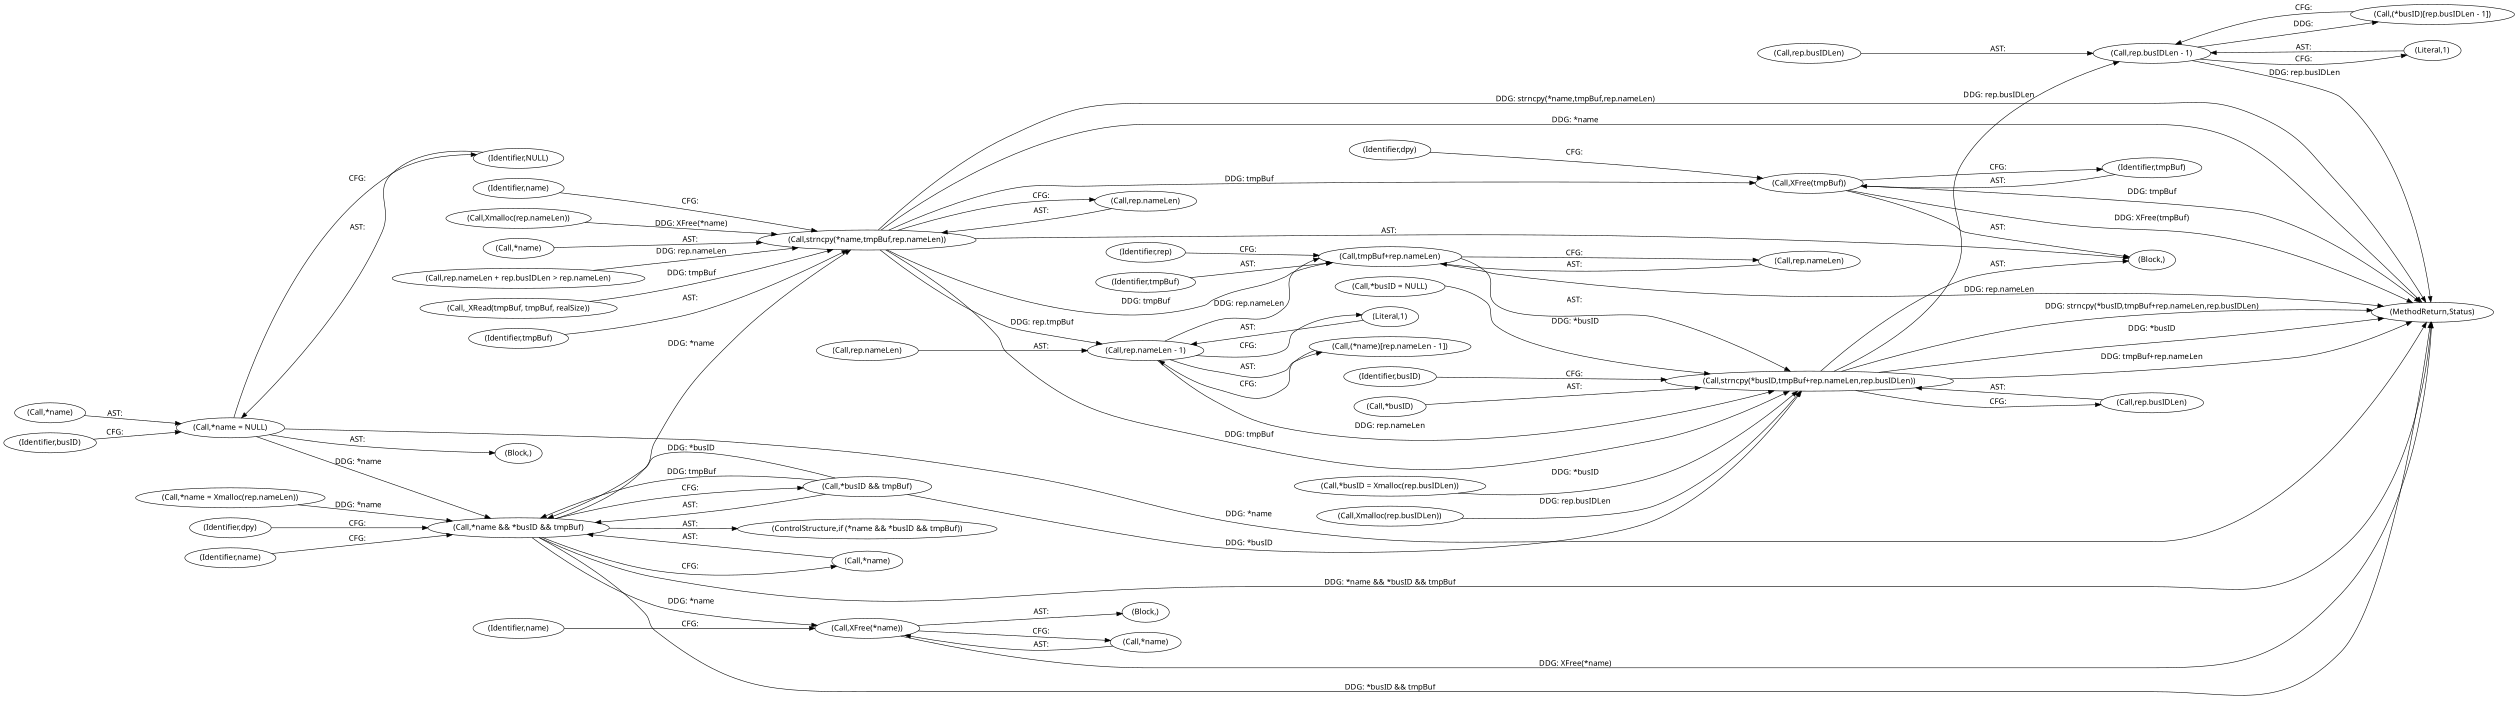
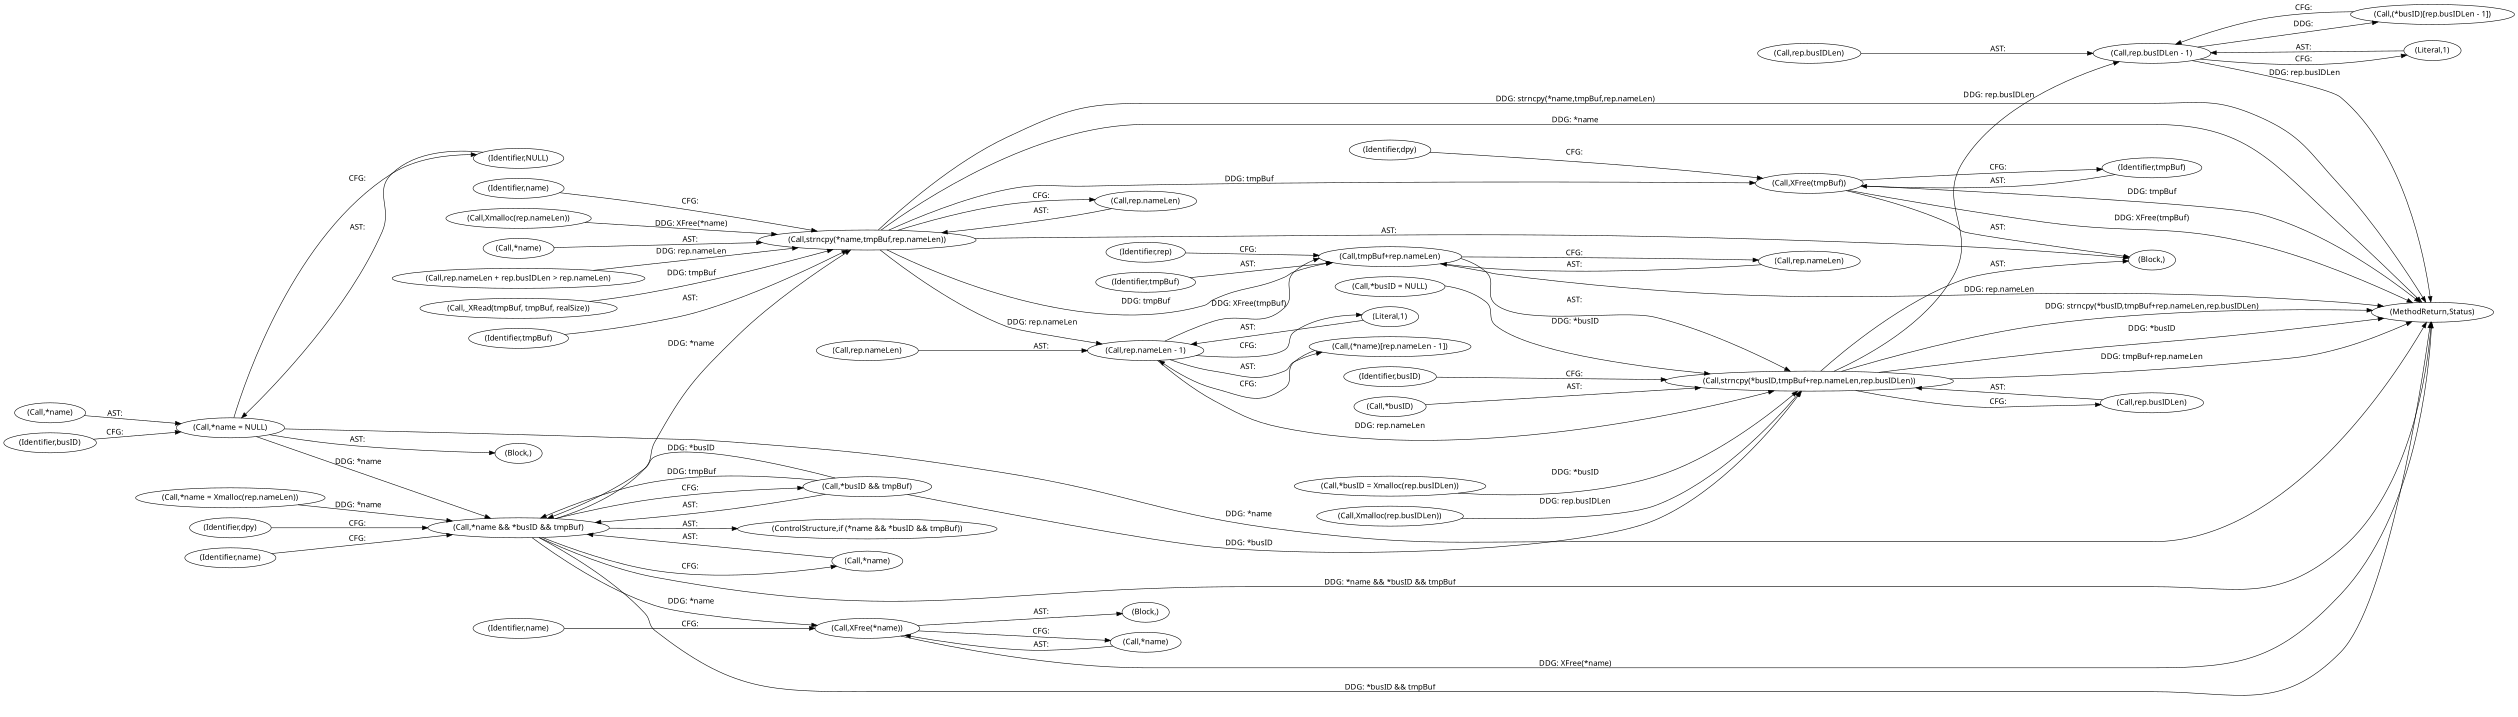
edge "(Call,rep.nameLen - 1)" -> "(Call,tmpBuf+rep.nameLen)": label "DDG: rep.nameLen" -> "DDG: XFree(tmpBuf)"
edge "(Call,strncpy(*name,tmpBuf,rep.nameLen))" -> "(Call,rep.nameLen - 1)": label "DDG: rep.tmpBuf" -> "DDG: rep.nameLen"
edge "(Call,strncpy(*name,tmpBuf,rep.nameLen))" -> "(Call,strncpy(*busID,tmpBuf+rep.nameLen,rep.busIDLen))": removed, label "DDG: tmpBuf"
